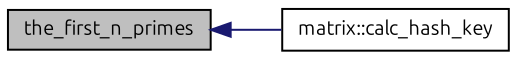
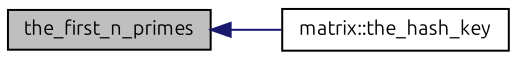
node "matrix::calc_hash_key": label "matrix::calc_hash_key" -> "matrix::the_hash_key"
